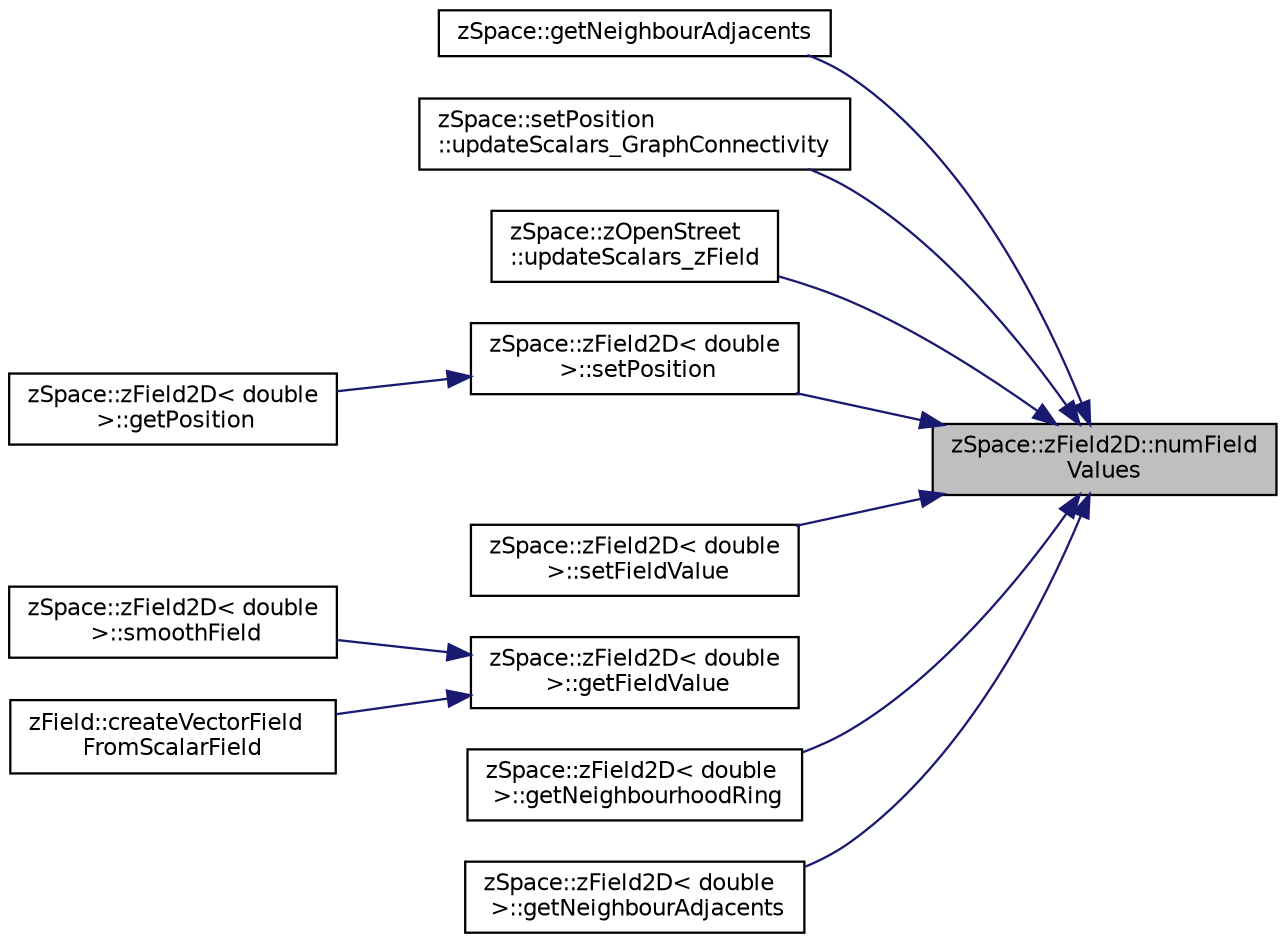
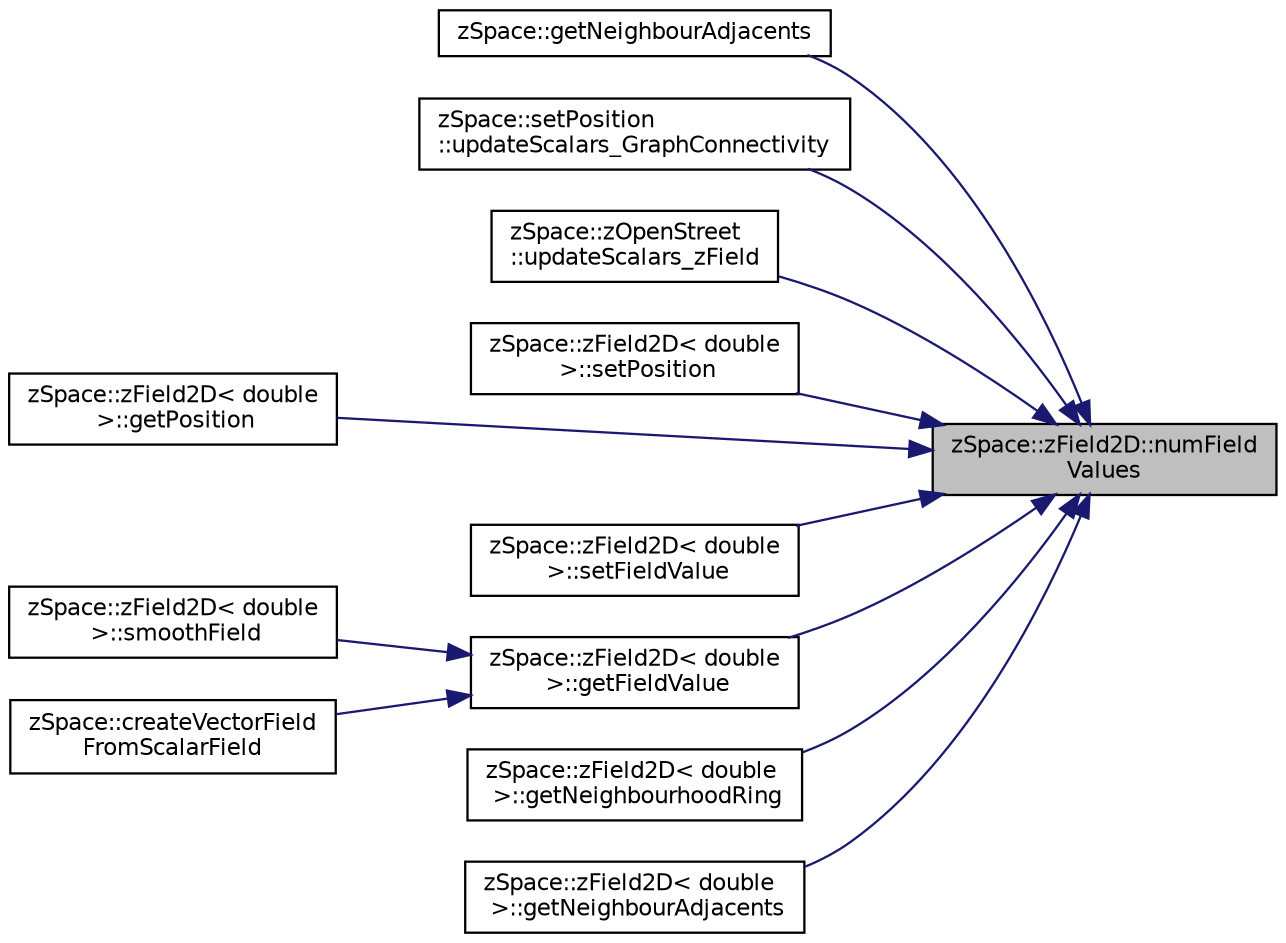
edge "zSpace::zField2D< double >::getPosition" -> "zSpace::zField2D< double >::setPosition": now "zSpace::zField2D< double >::getPosition" -> "zSpace::zField2D::numField Values"
edge "zSpace::zField2D< double >::getFieldValue" -> "zSpace::zField2D::numField Values": added
node "zField::createVectorField FromScalarField": label "zField::createVectorField FromScalarField" -> "zSpace::createVectorField FromScalarField"
